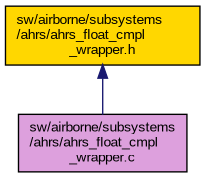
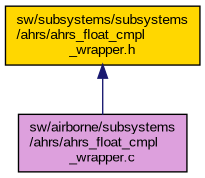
node "sw/airborne/subsystems /ahrs/ahrs_float_cmpl _wrapper.h": label "sw/airborne/subsystems /ahrs/ahrs_float_cmpl _wrapper.h" -> "sw/subsystems/subsystems /ahrs/ahrs_float_cmpl _wrapper.h"
